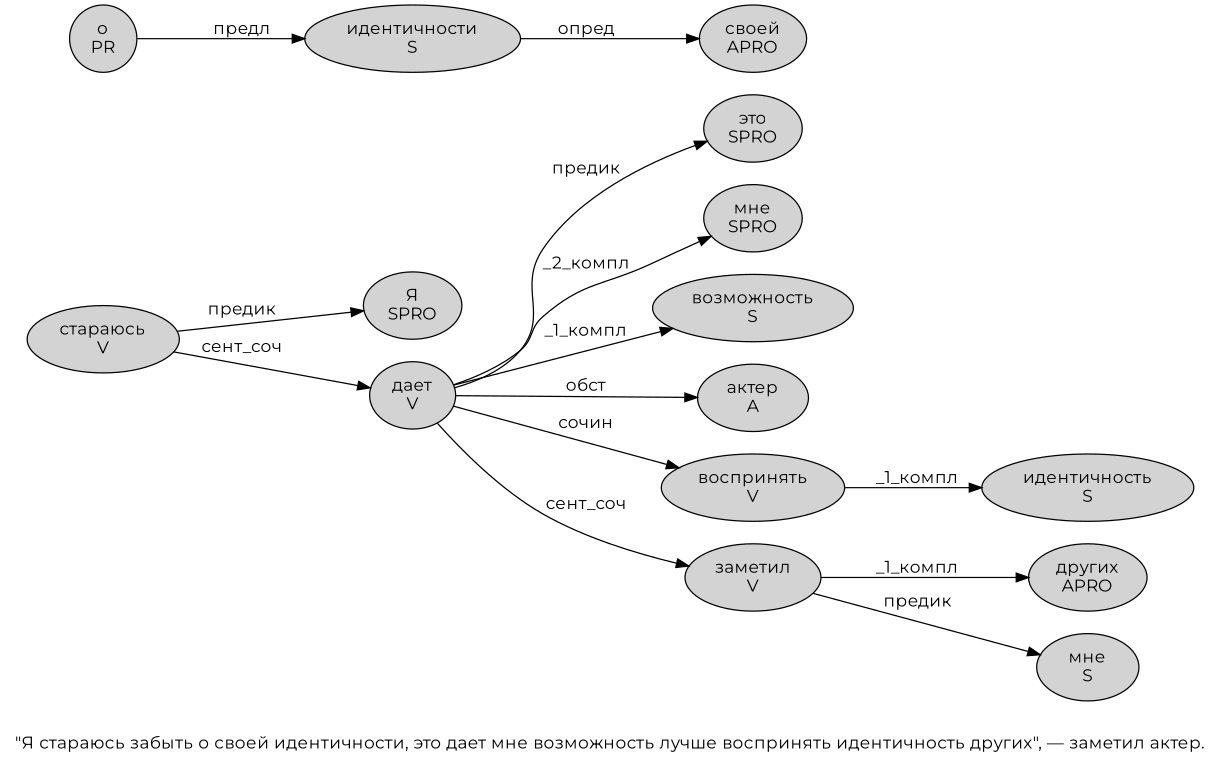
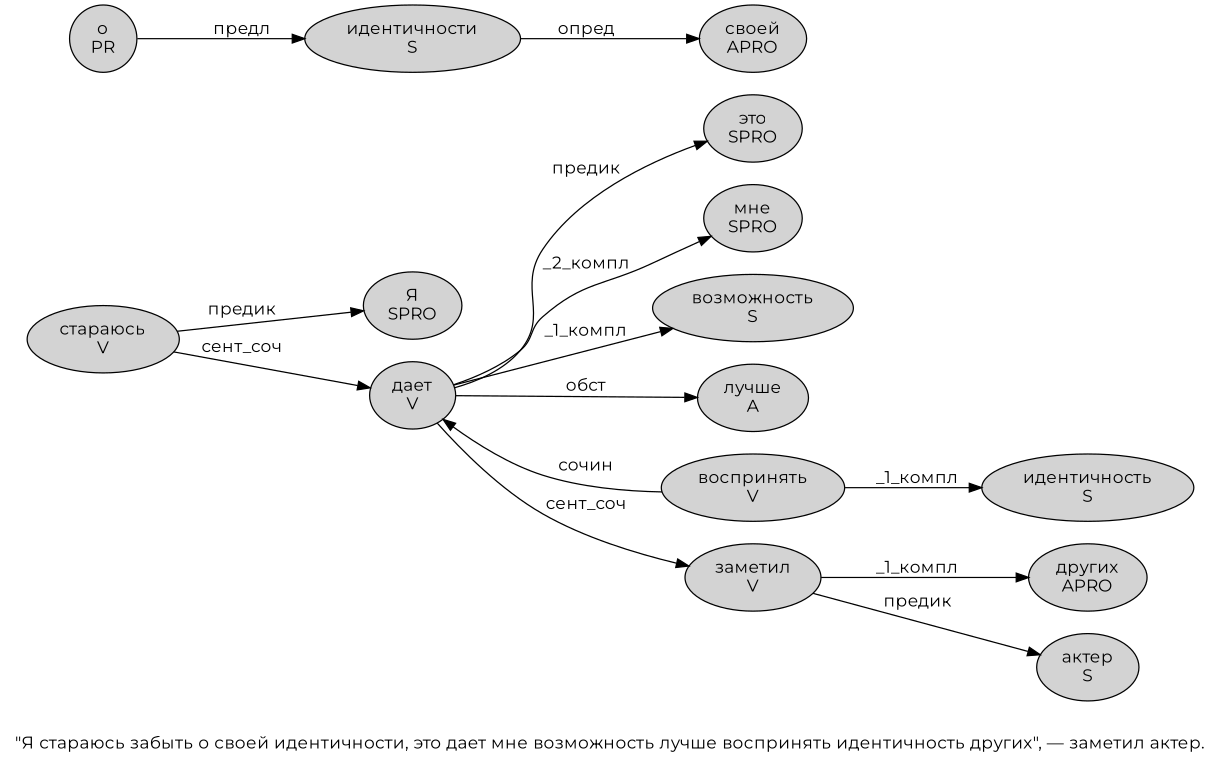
node "актер A": label "актер A" -> "лучше A"
edge "дает V" -> "воспринять V": reversed
node "мне S": label "мне S" -> "актер S"
